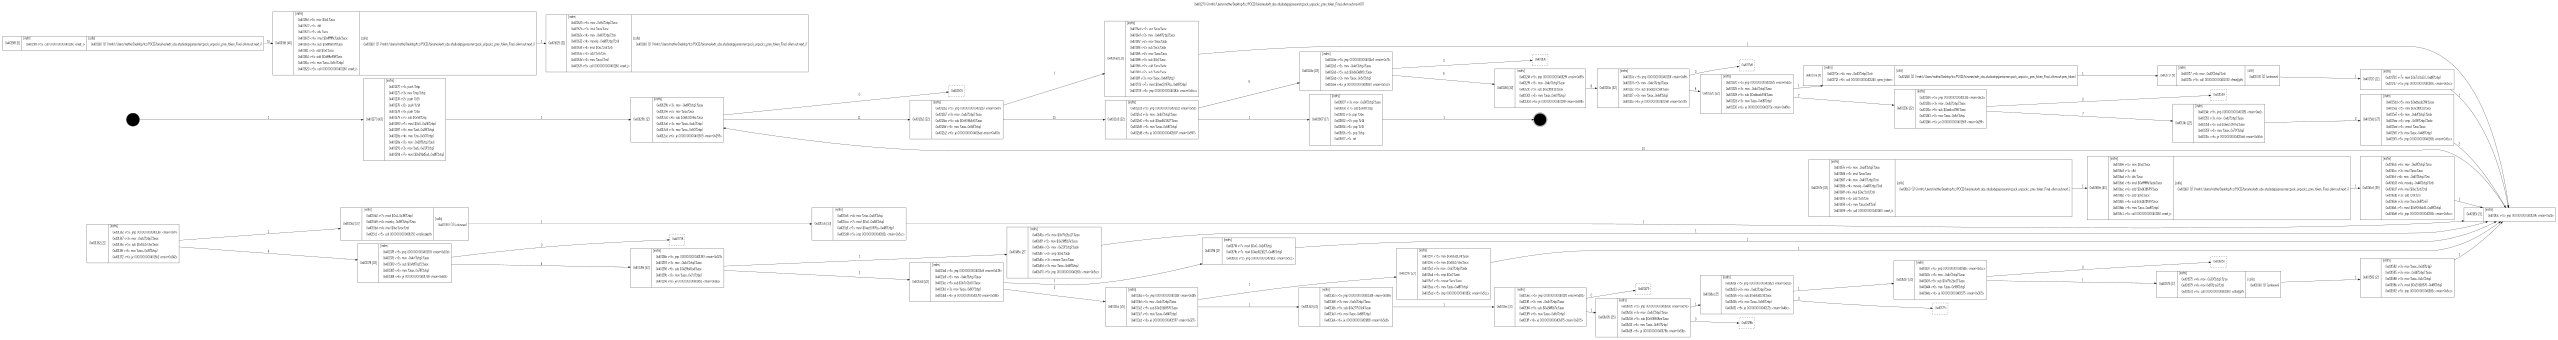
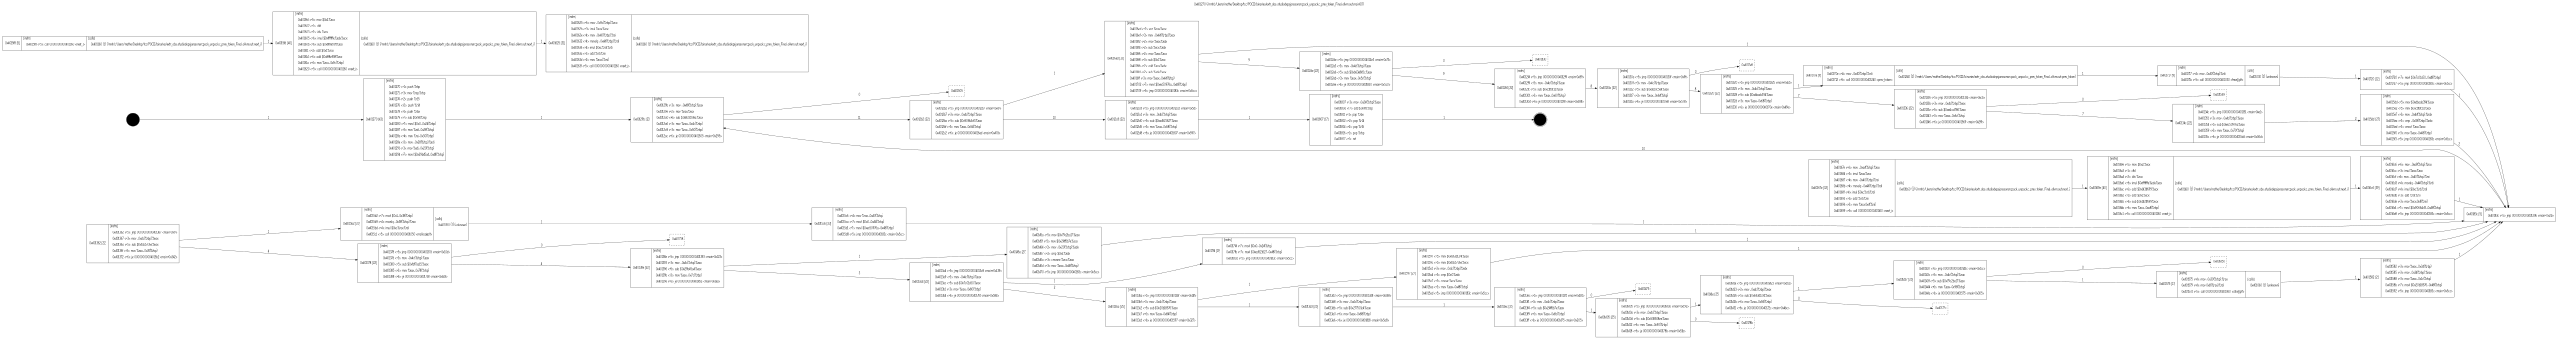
edge "0x4015f8 [5]" -> "0x4015fd [40]": label " 10" -> " 1"
edge "0x4012c8 [22]" -> "0x4012de [22]": now "0x4016ed [33]" -> "0x4012de [22]"
